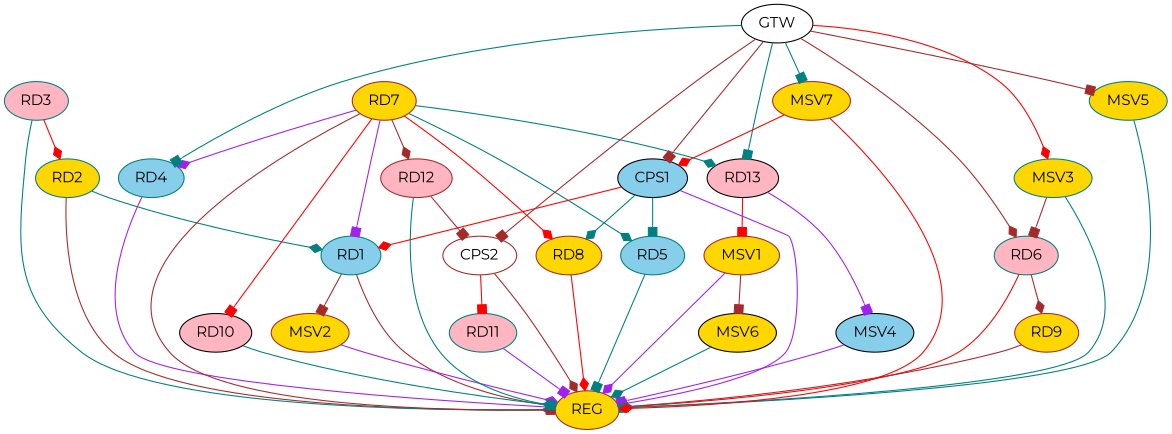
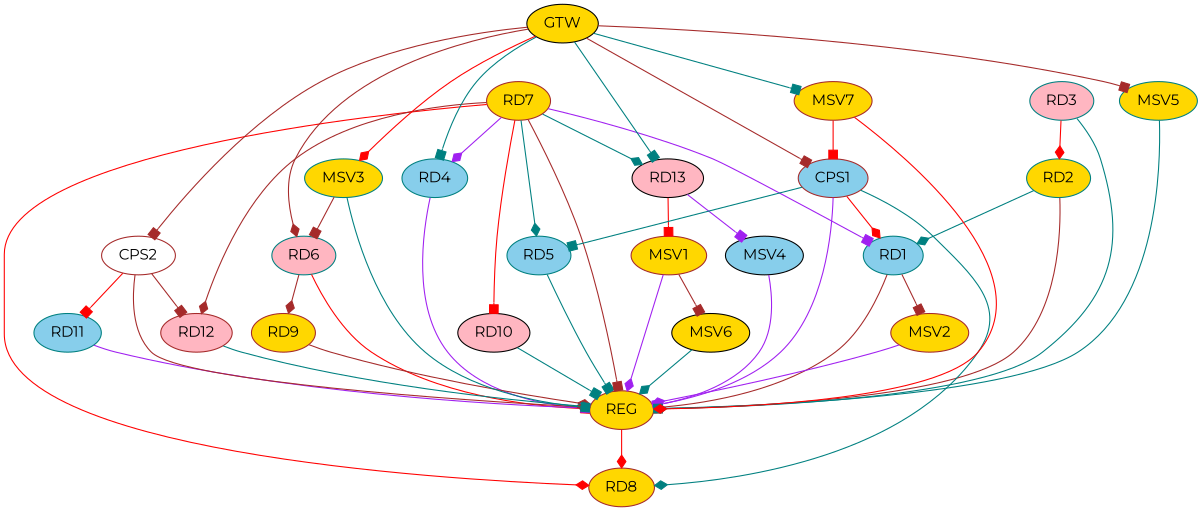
node "GTW": fillcolor white -> gold
edge "MSV7" -> "CPS1": arrowhead diamond -> box
node "CPS1": color black -> brown
edge "RD12" -> "CPS2": reversed
edge "RD8" -> "REG": reversed
node "RD11": fillcolor lightpink -> skyblue
